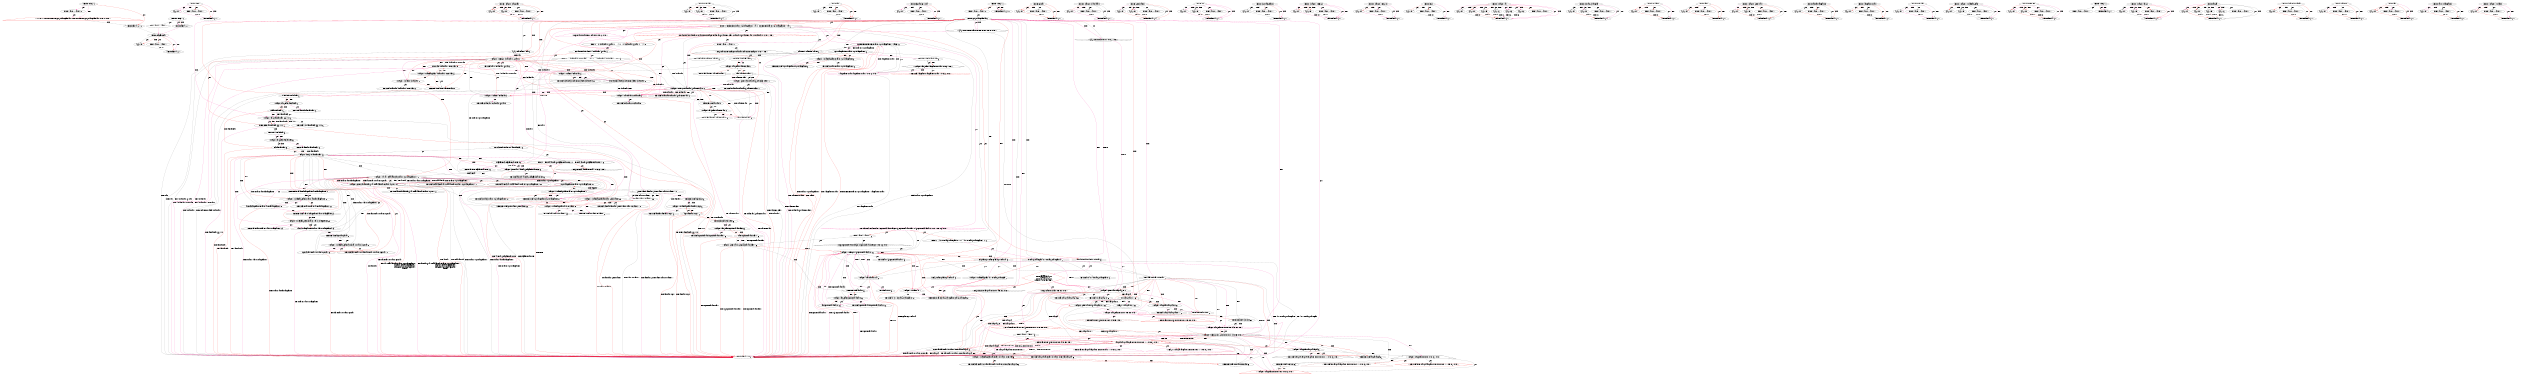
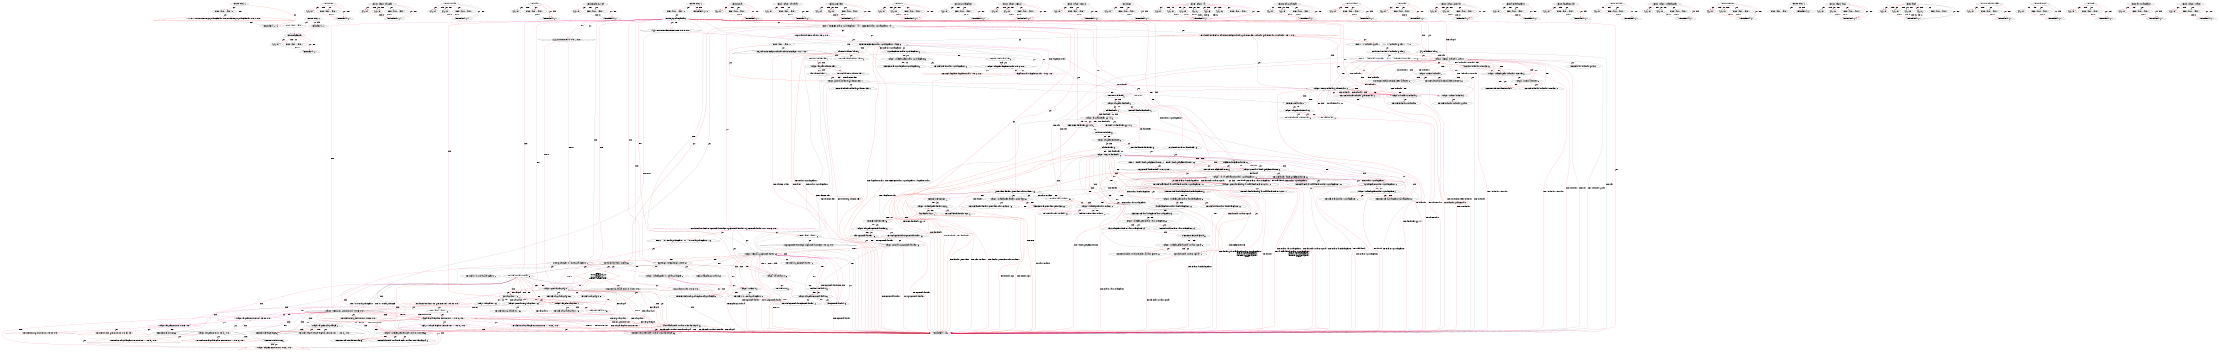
edge "(METHOD,AddAuthenticatedClient)" -> "(clients_copy,clients_copy(clients_))": removed, label "DDG:"
edge "(METHOD,AddAuthenticatedClient)" -> "(<operator>.notEquals,(*other_client) != client)": label "DDG: " -> "DDG: username"
node "(IDENTIFIER,pos,pos = username.find('/'))": added
node "<(<operator>.fieldAccess,std::string::npos)<SUB>33</SUB>>": shape diamond -> trapezium
